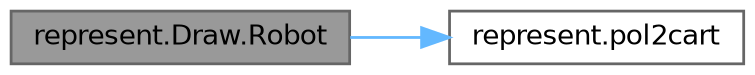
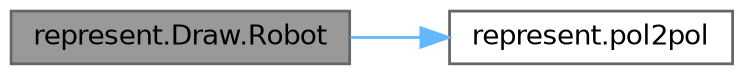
node "represent.pol2cart": label "represent.pol2cart" -> "represent.pol2pol"
